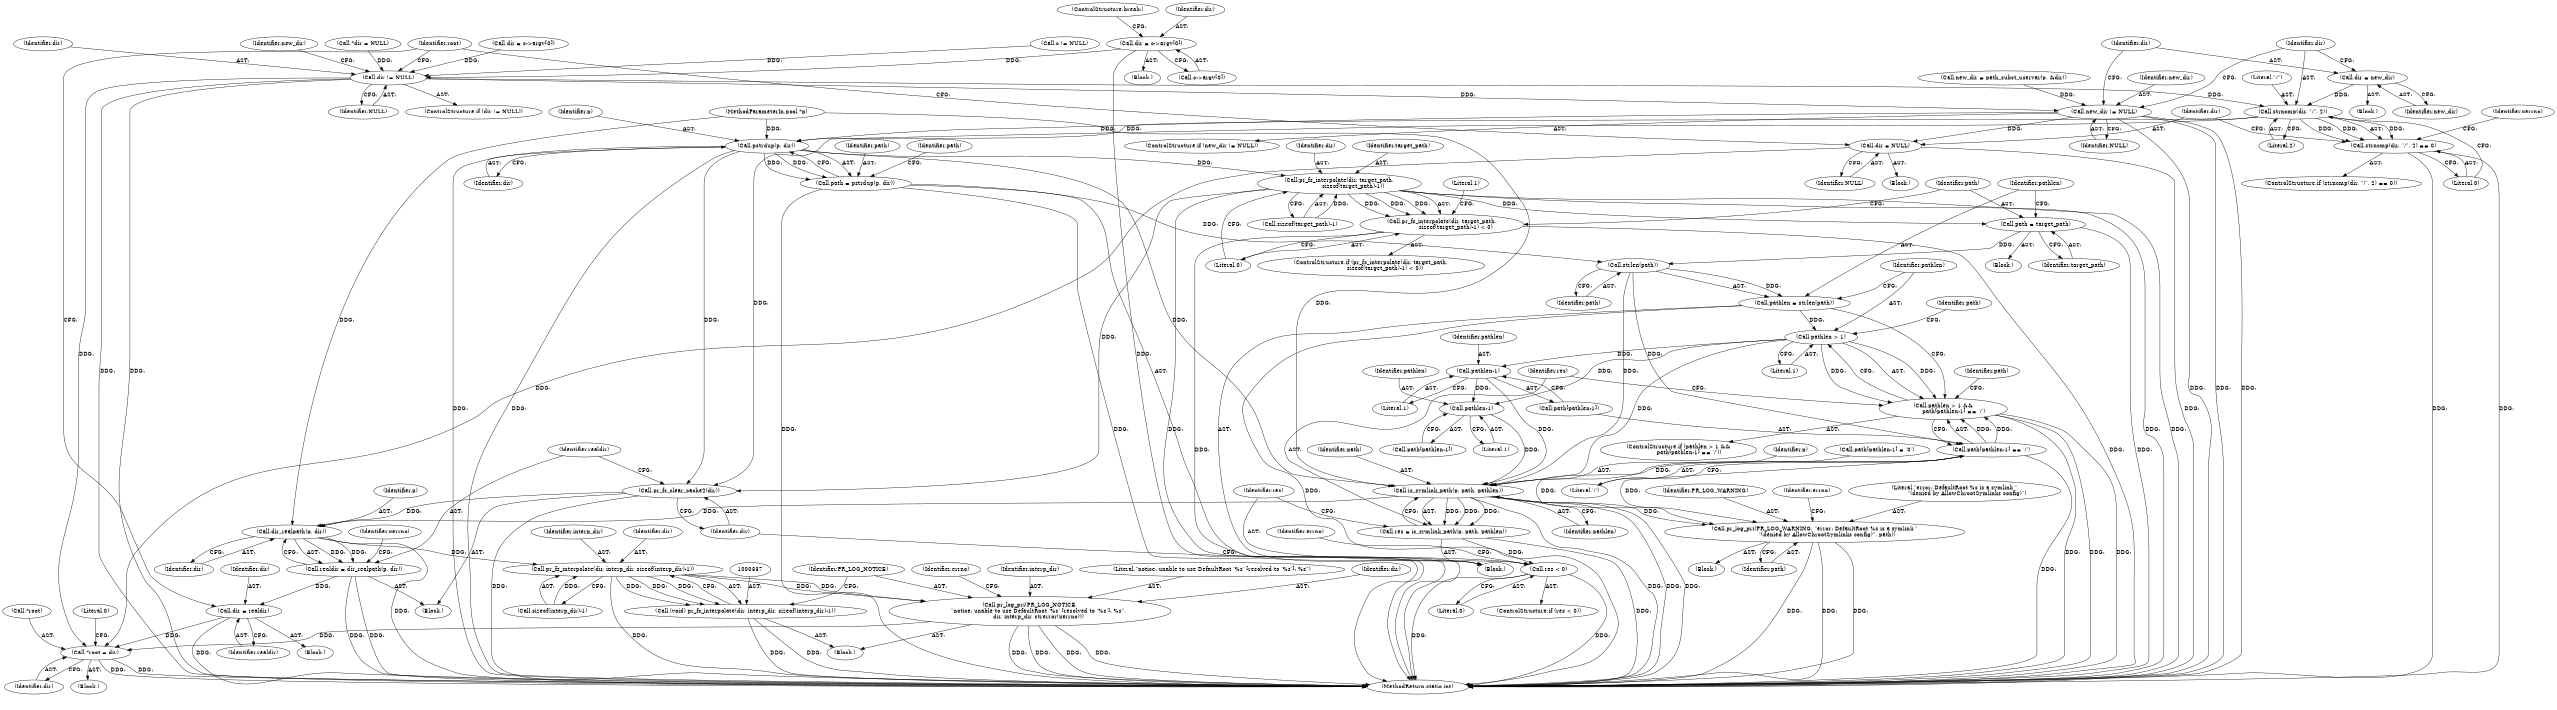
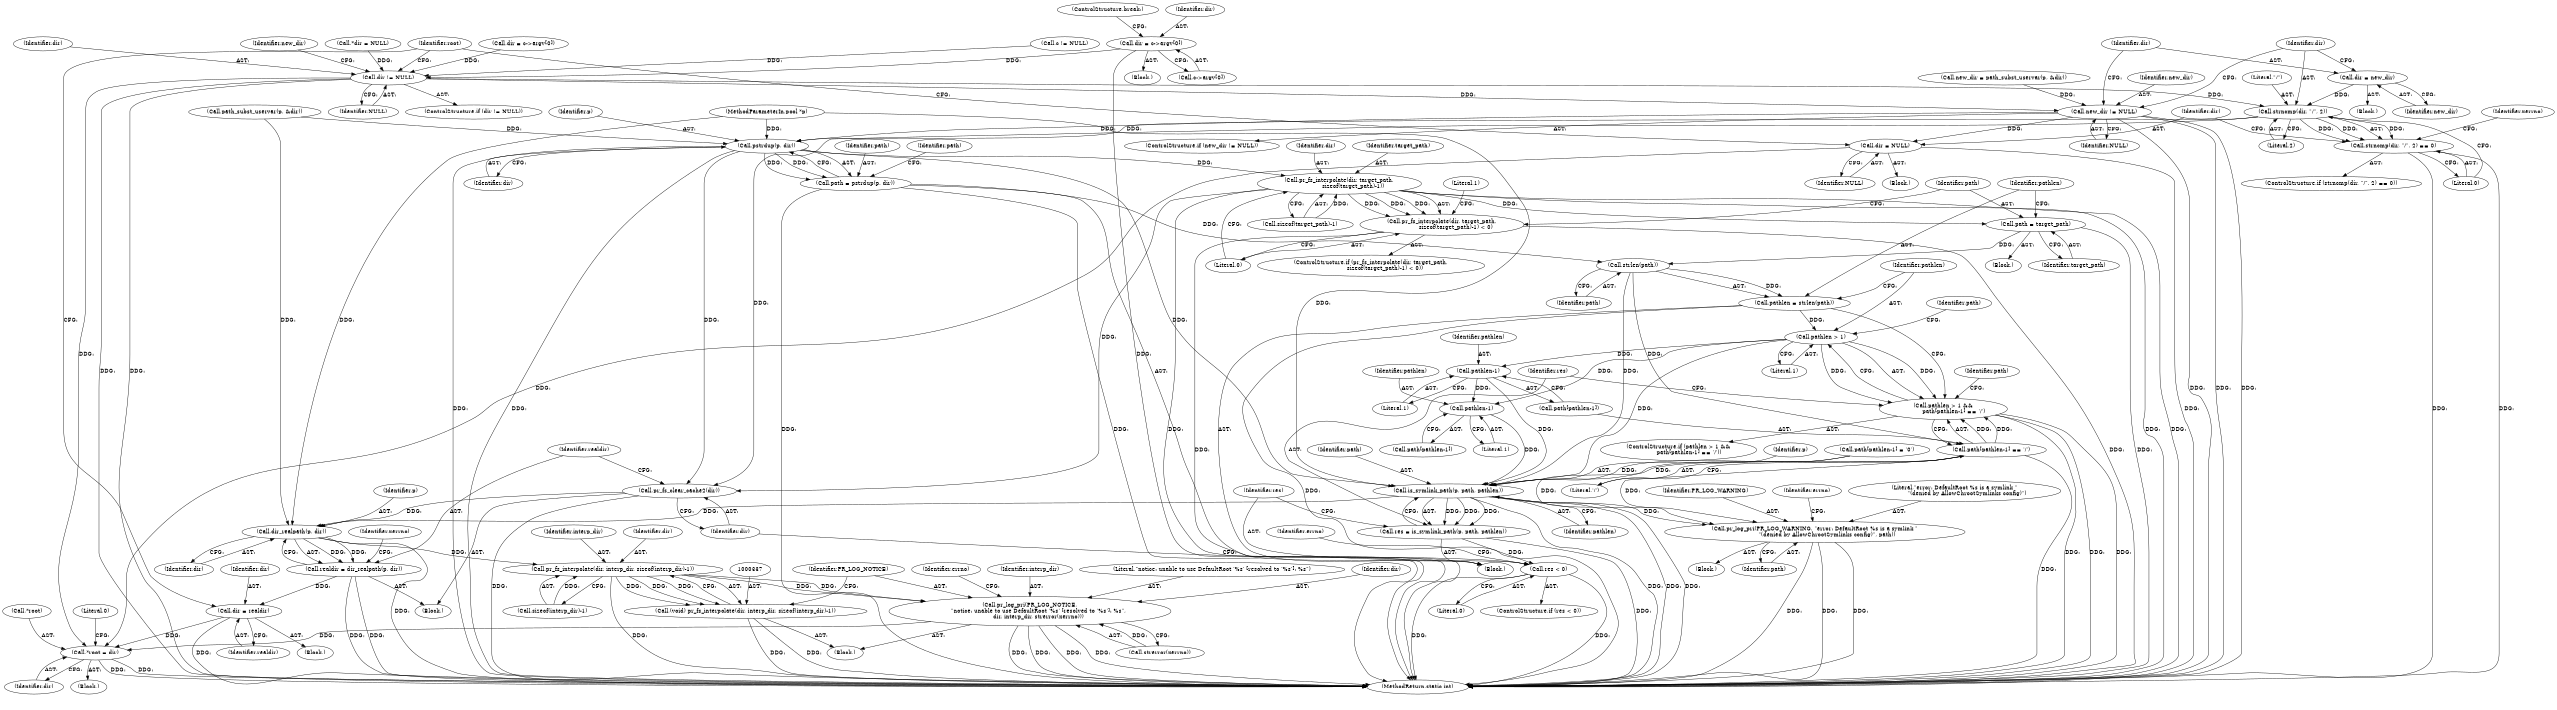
node "(Call,path_subst_uservar(p, &dir))": added
edge "(Call,path[pathlen-1] = '0')" -> "(Call,is_symlink_path(p, path, pathlen))": added, label "DDG:"
node "(Call,strerror(xerrno))": added
